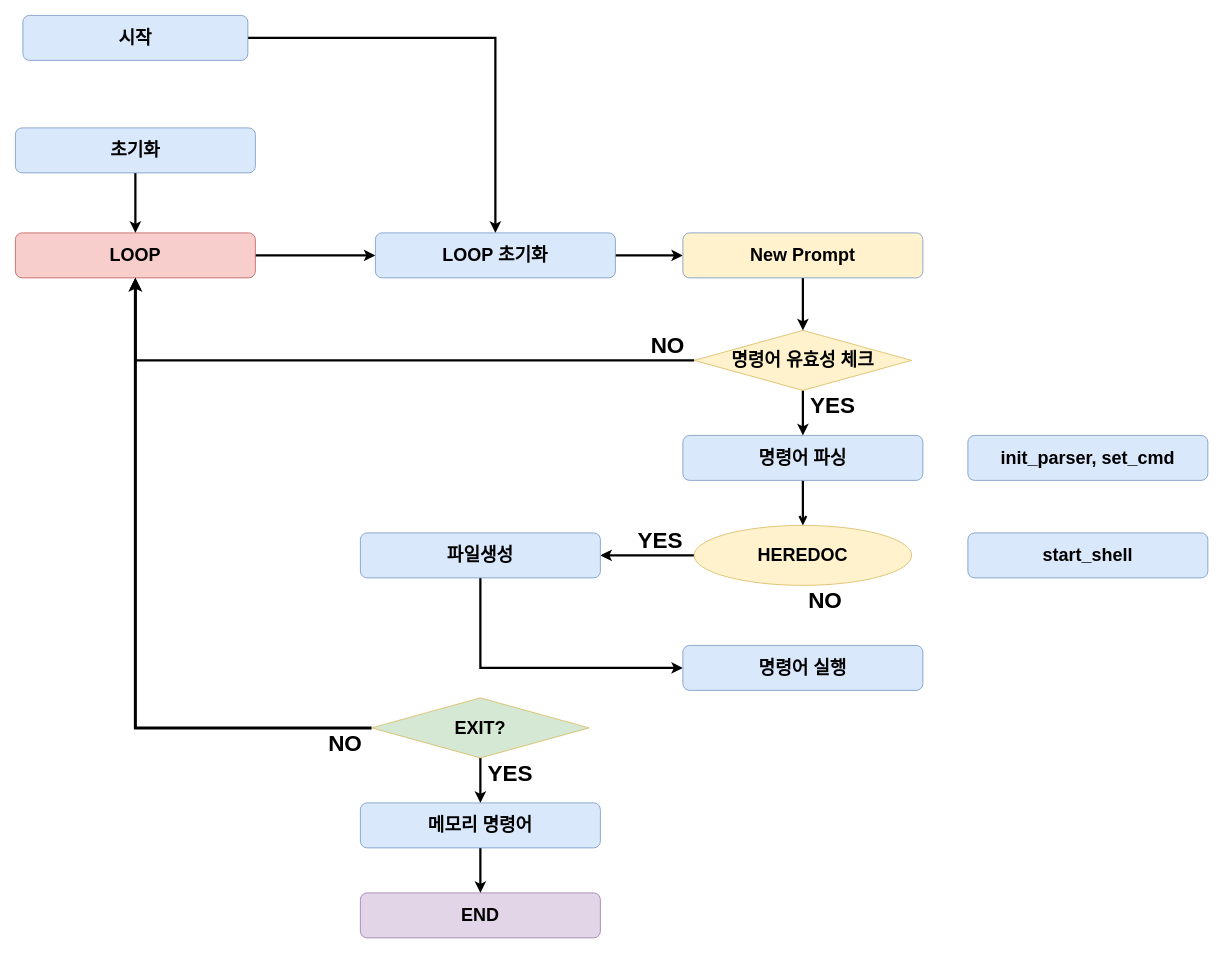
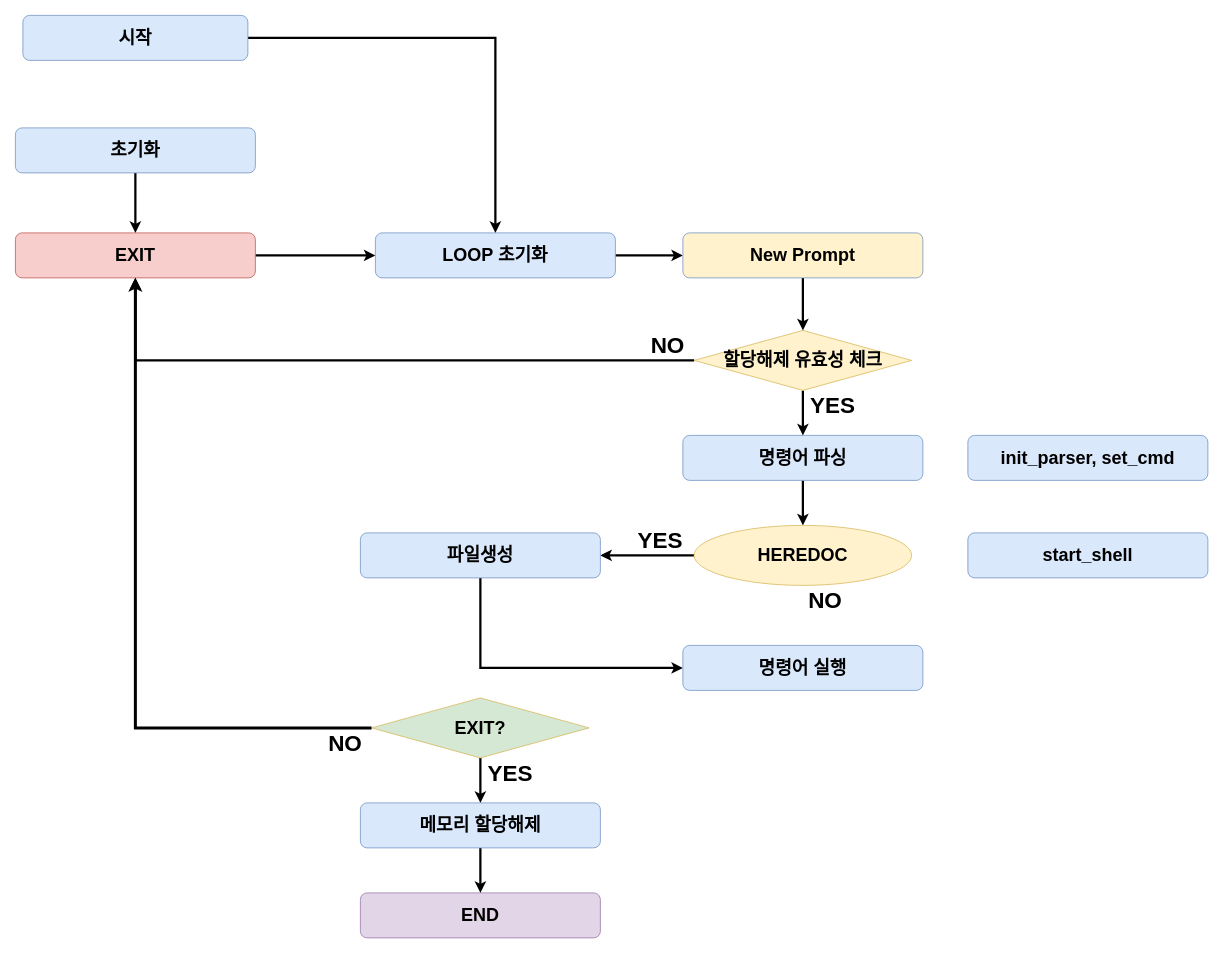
node "LOOP": label "LOOP" -> "EXIT"
node "명령어 유효성 체크": label "명령어 유효성 체크" -> "할당해제 유효성 체크"
edge "명령어 파싱" -> "HEREDOC": arrowhead open -> classic
node "메모리 명령어": label "메모리 명령어" -> "메모리 할당해제"
